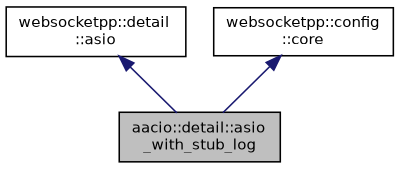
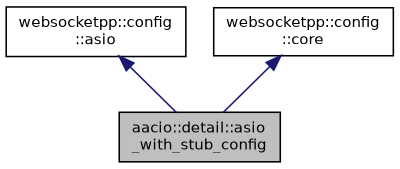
node "websocketpp::detail ::asio": label "websocketpp::detail ::asio" -> "websocketpp::config ::asio"
node "aacio::detail::asio _with_stub_log": label "aacio::detail::asio _with_stub_log" -> "aacio::detail::asio _with_stub_config"
